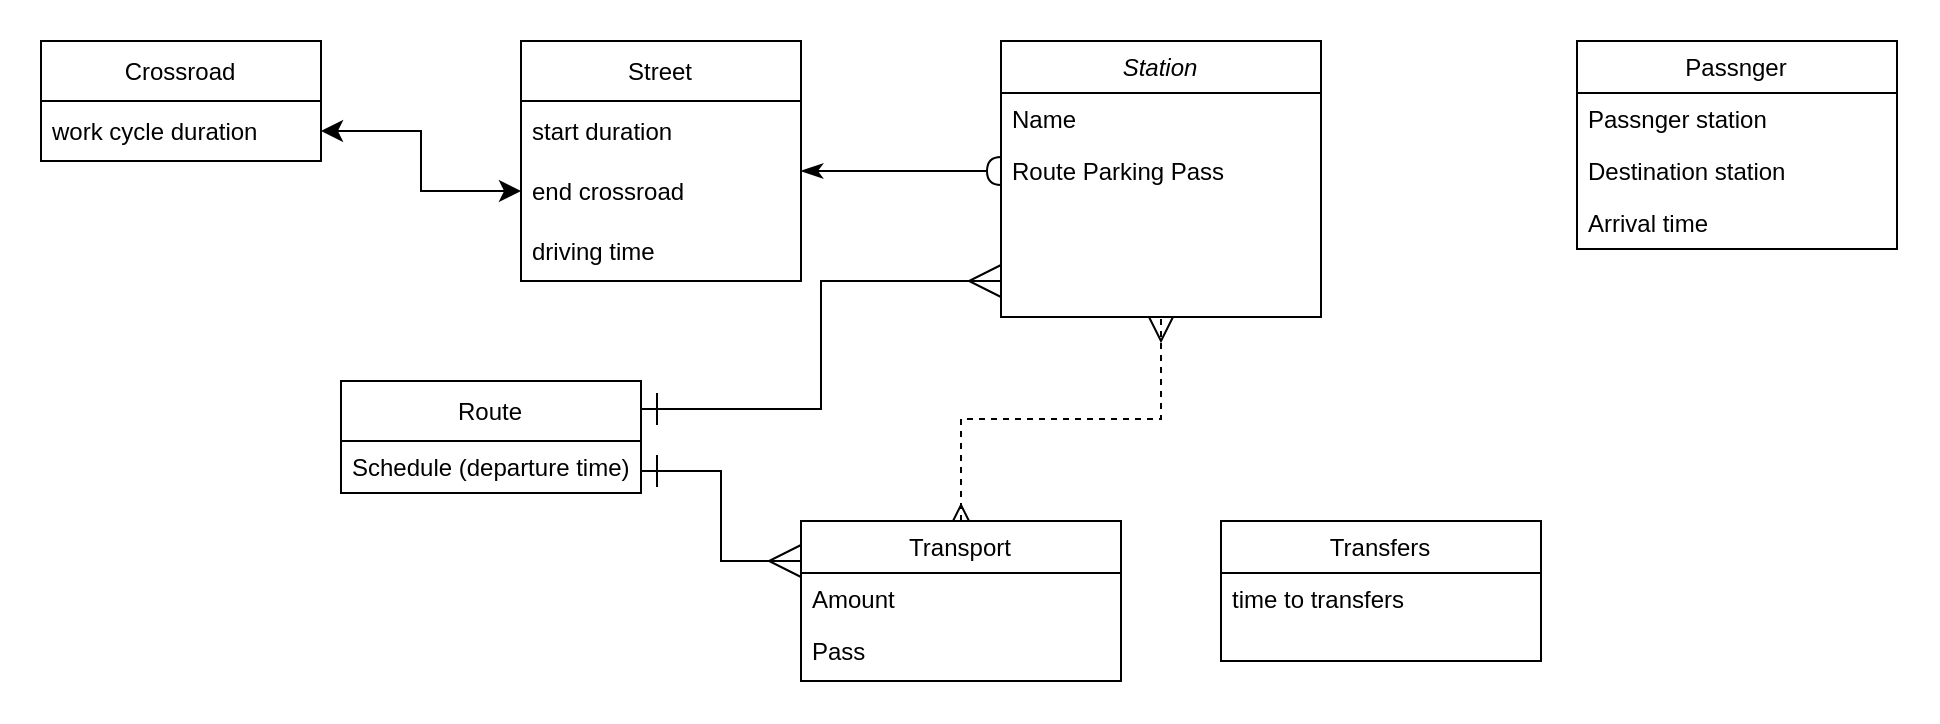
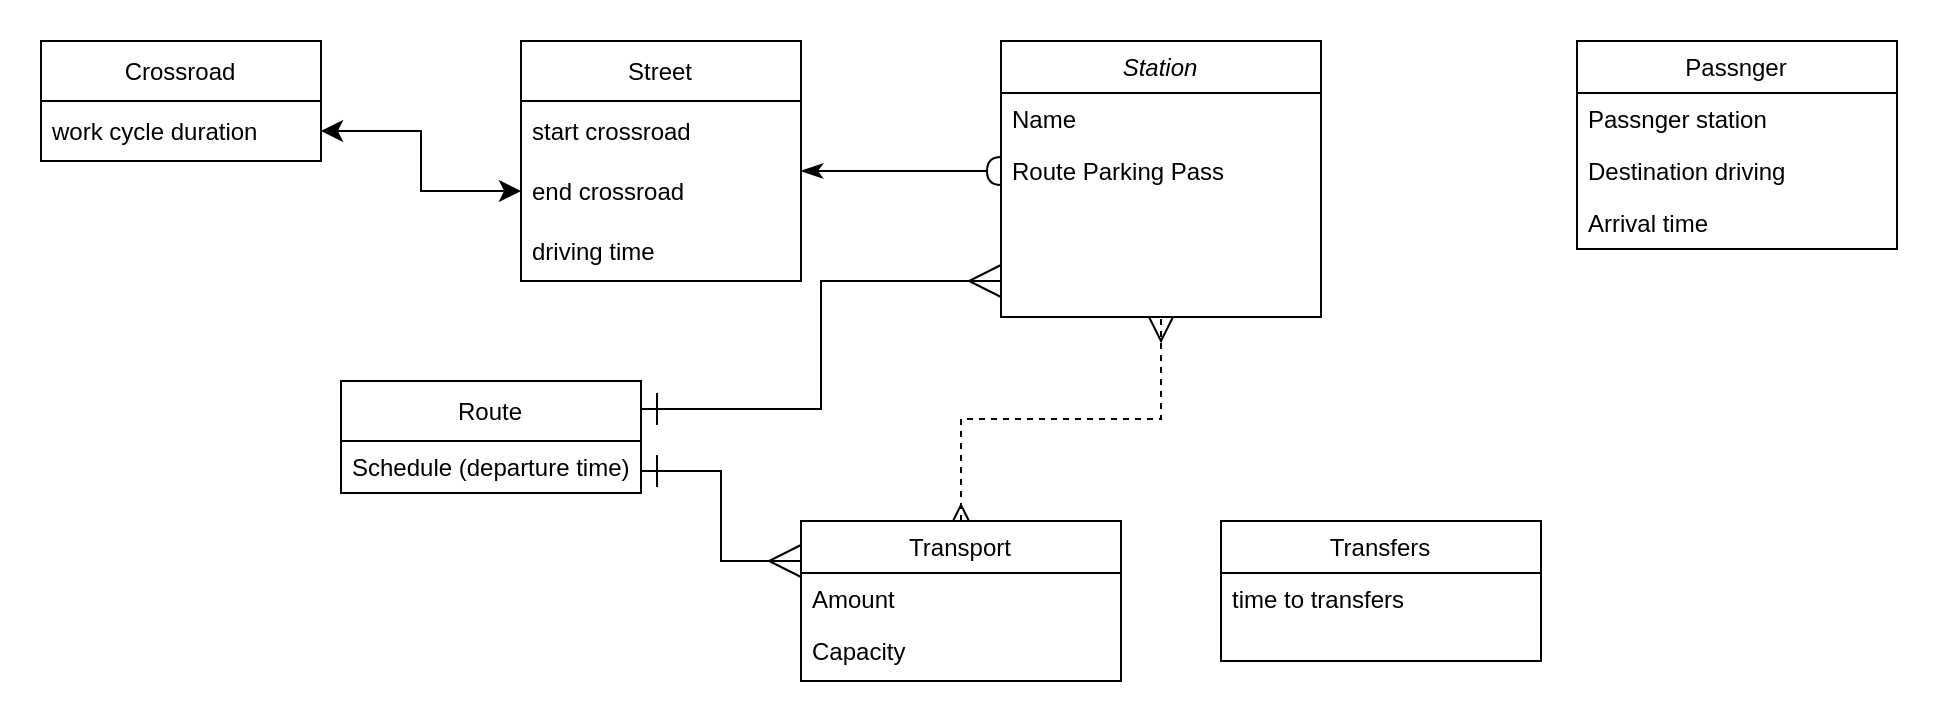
node "start duration": label "start duration" -> "start crossroad"
node "Destination station": label "Destination station" -> "Destination driving"
node "Pass": label "Pass" -> "Capacity"
